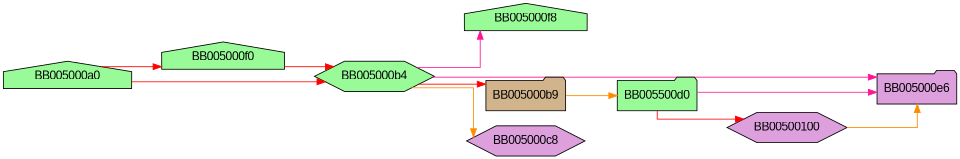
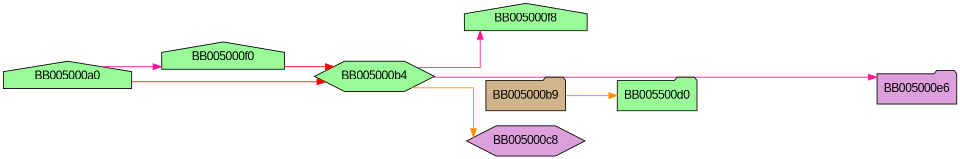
edge "BB005000a0" -> "BB005000f0": color red -> deeppink
edge "BB005000b4" -> "BB005000b9": removed
edge "BB005500d0" -> "BB005000e6": removed
node "BB00500100": removed
